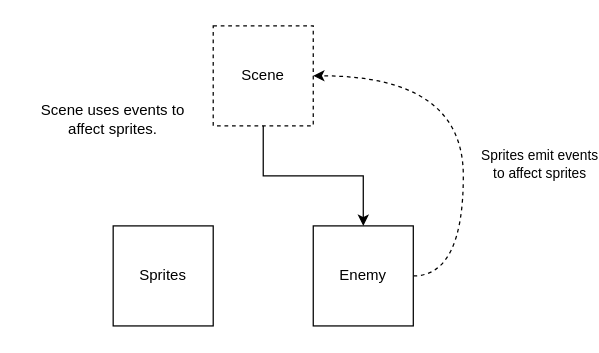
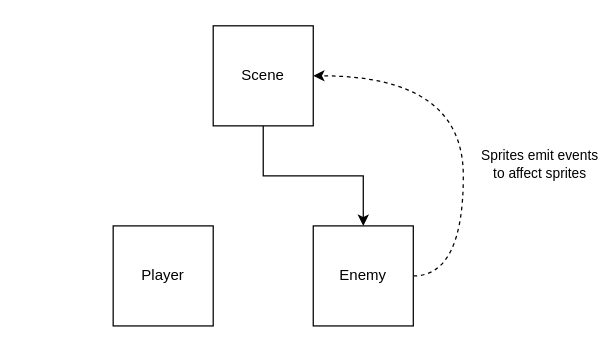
node "Scene": style dashed -> solid
node "Scene uses events to affect sprites.": removed
node "Sprites": label "Sprites" -> "Player"
